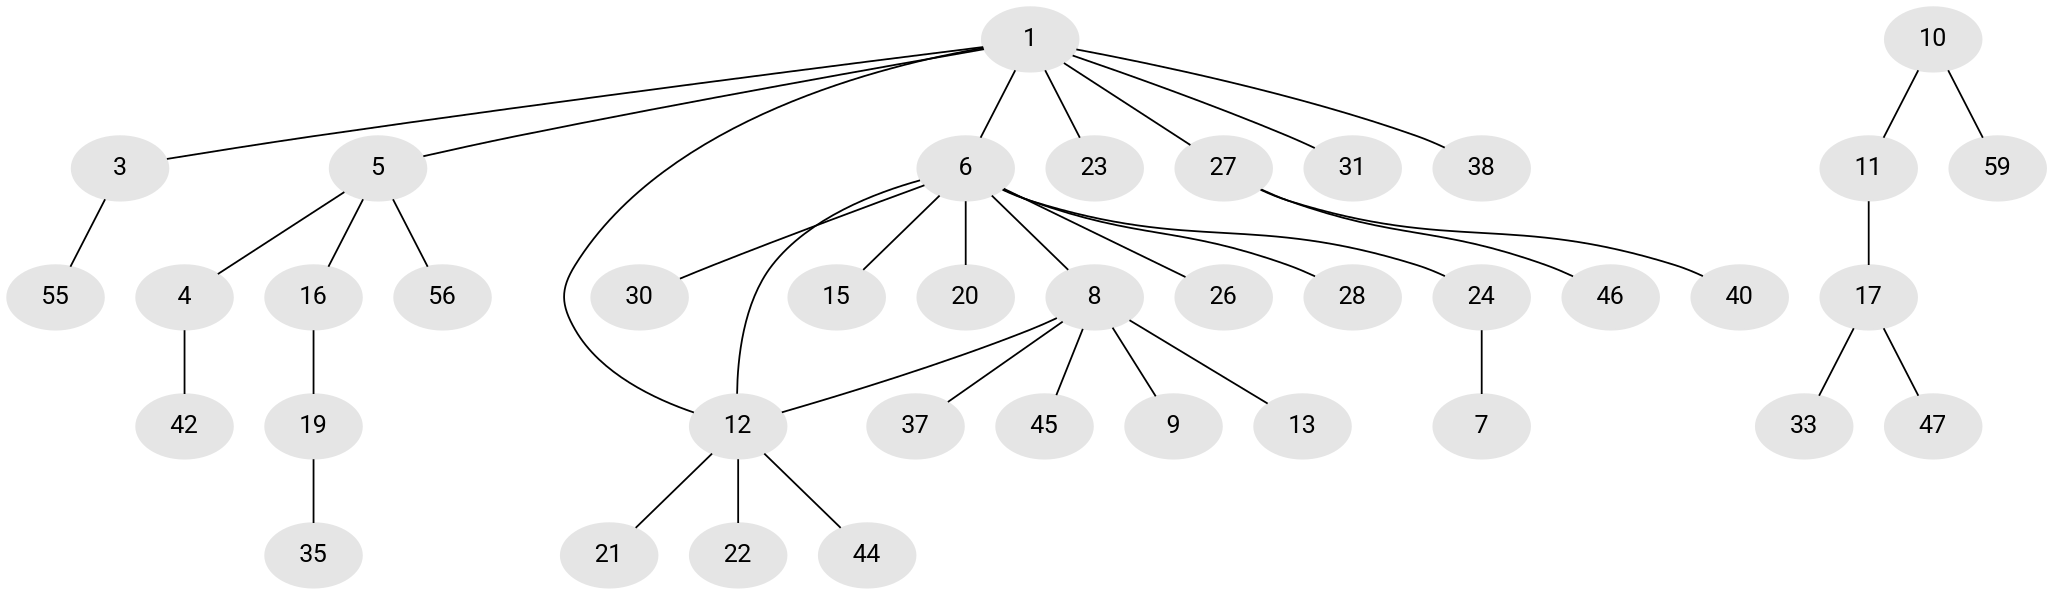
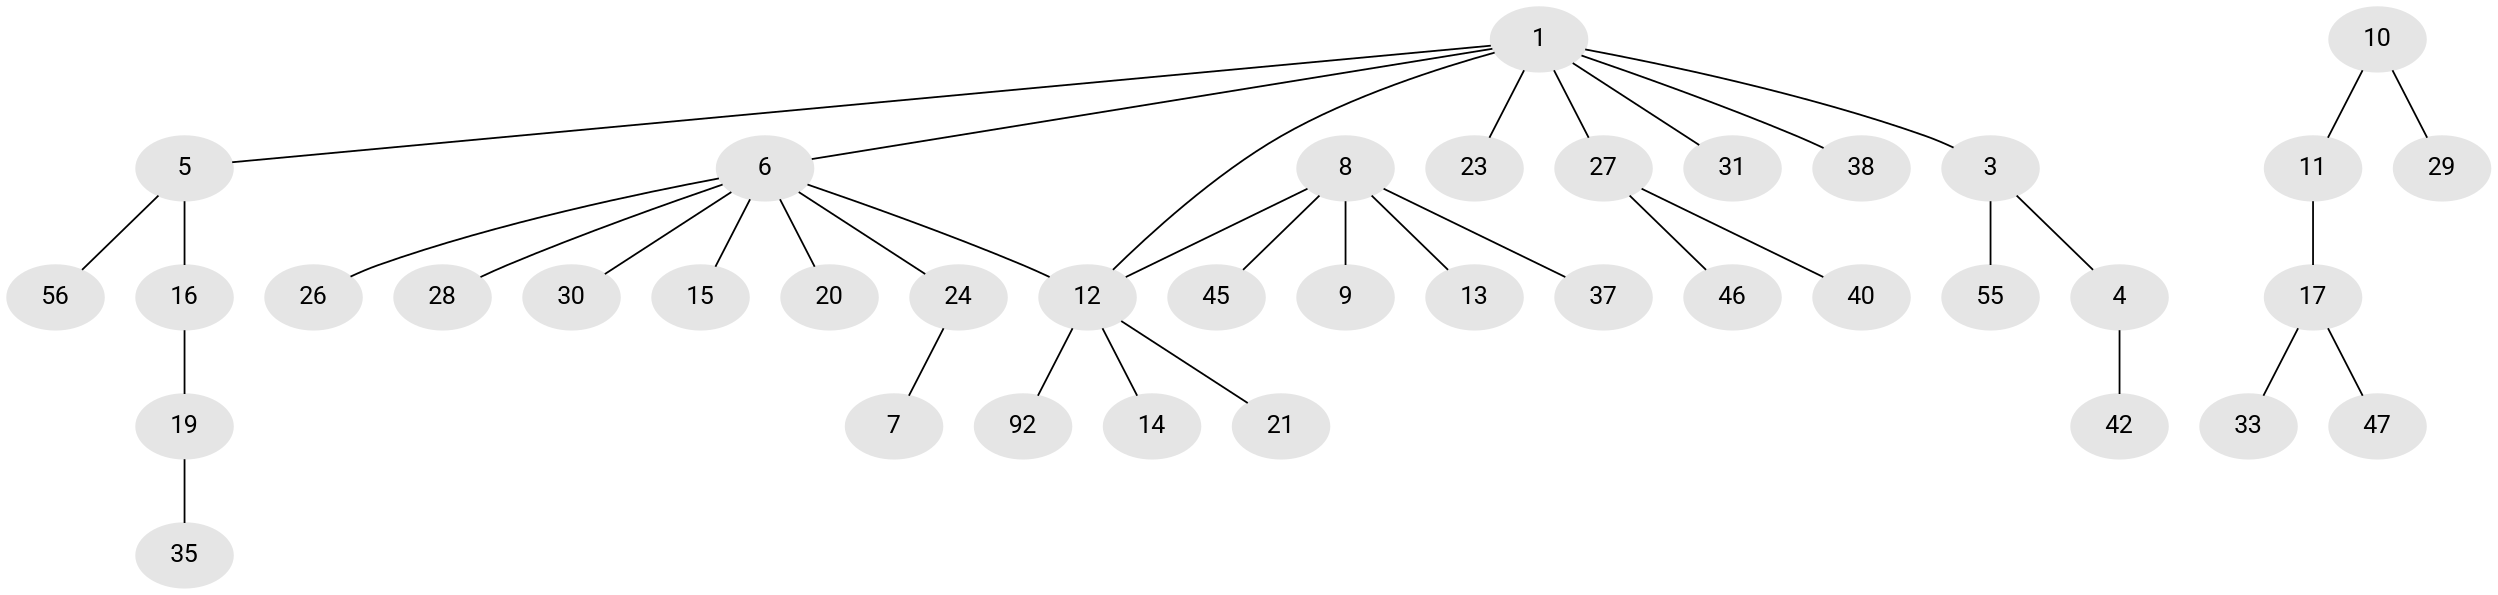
node "59": label "59" -> "29"
edge "5" -- "4": now "3" -- "4"
edge "6" -- "8": removed
node "22": label "22" -> "92"
node "44": label "44" -> "14"
